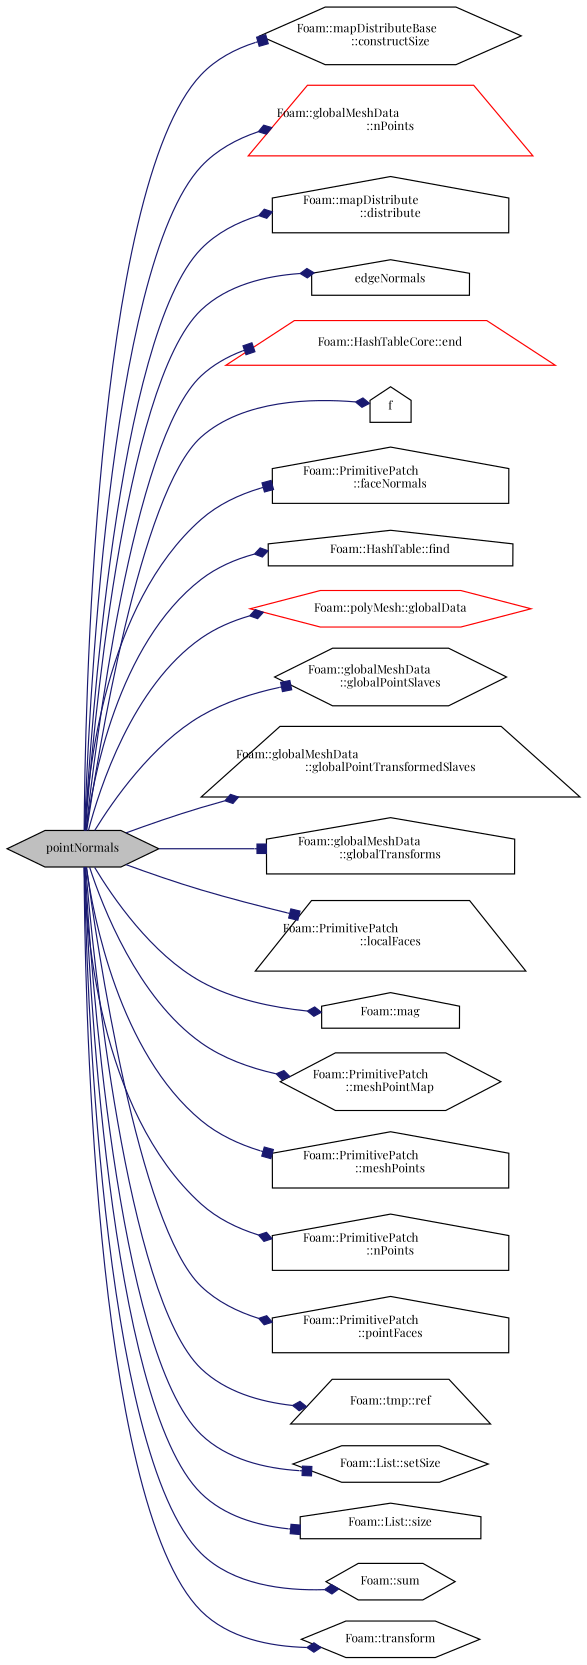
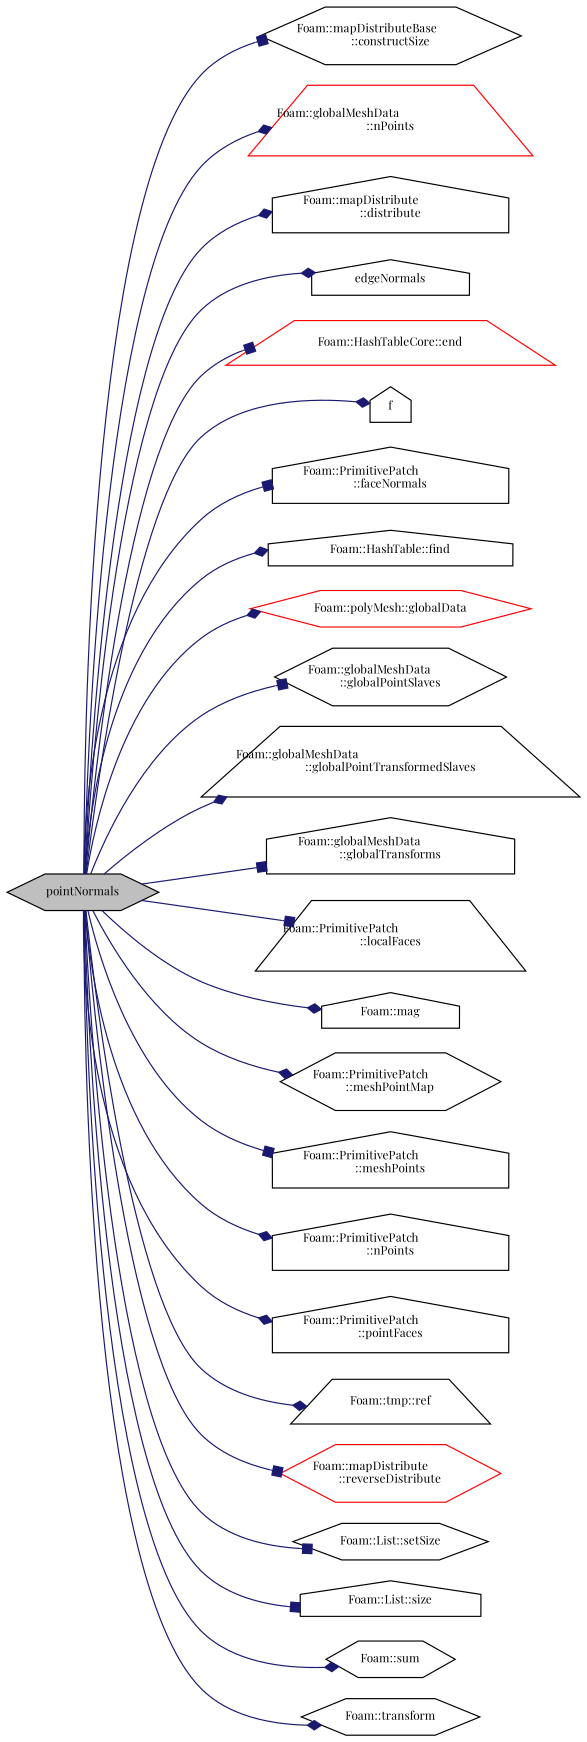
node "Foam::mapDistribute ::reverseDistribute": added
